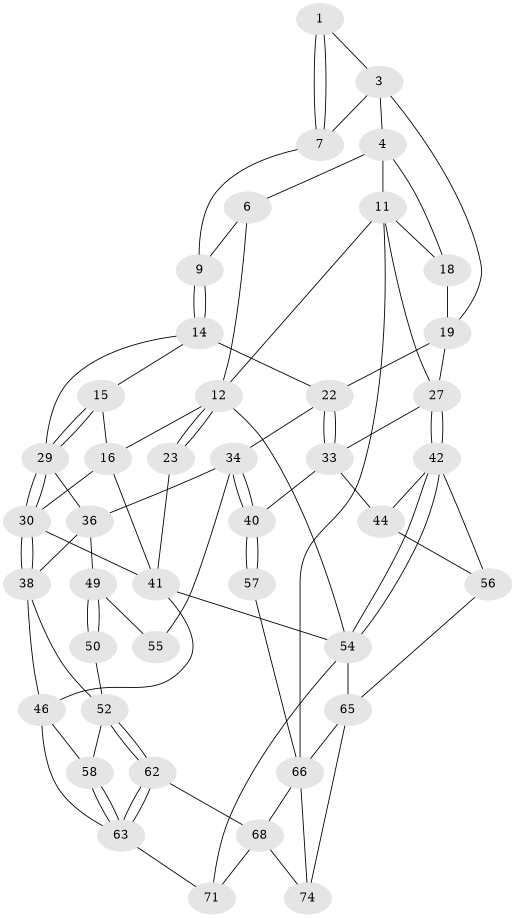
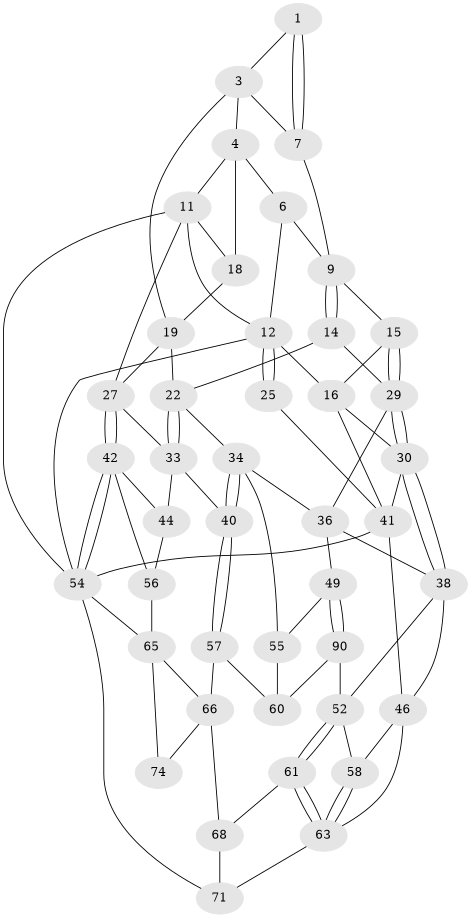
edge "14" -- "15": now "9" -- "15"
node "23": label "23" -> "25"
edge "11" -- "66": now "11" -- "54"
node "50": label "50" -> "90"
node "60": added
node "62": label "62" -> "61"
edge "68" -- "74": removed
